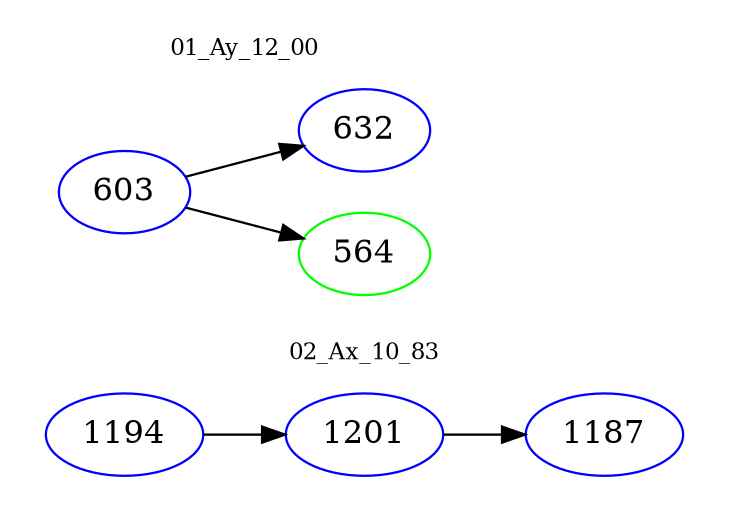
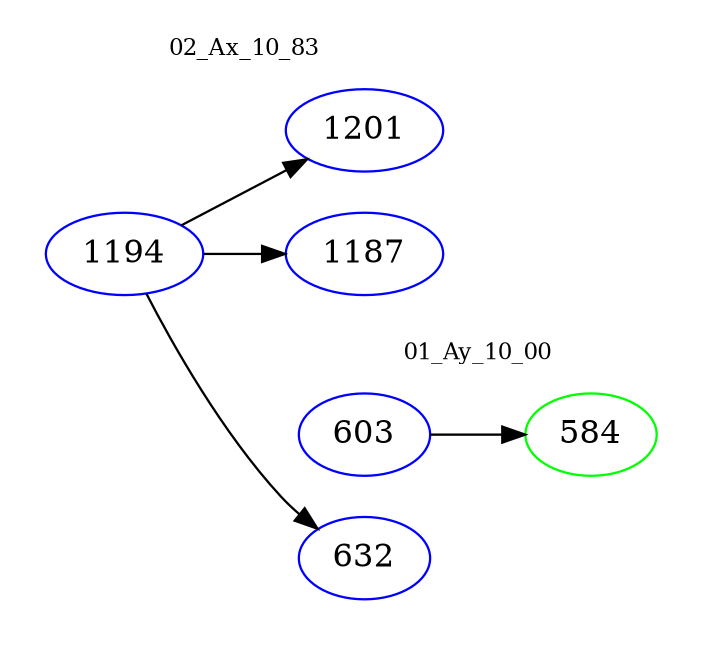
cluster "01_Ay_12_00": label "01_Ay_12_00" -> "01_Ay_10_00"
edge "603" -> "632": now "1194" -> "632"
node "564": label "564" -> "584"
edge "1201" -> "1187": now "1194" -> "1187"
